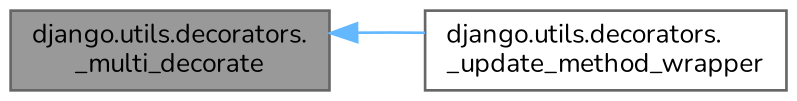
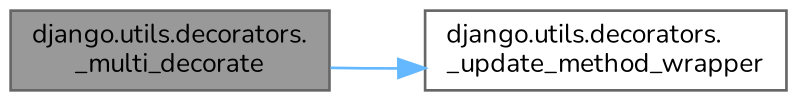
edge "django.utils.decorators. _update_method_wrapper" -> "django.utils.decorators. _multi_decorate": reversed
